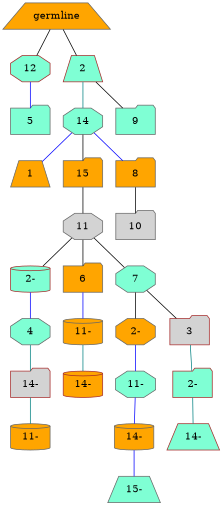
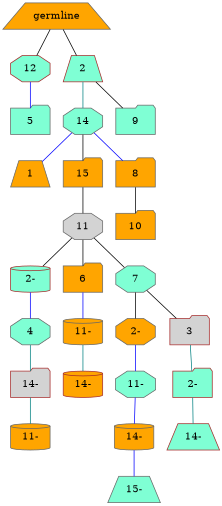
node "10": fillcolor lightgrey -> orange
